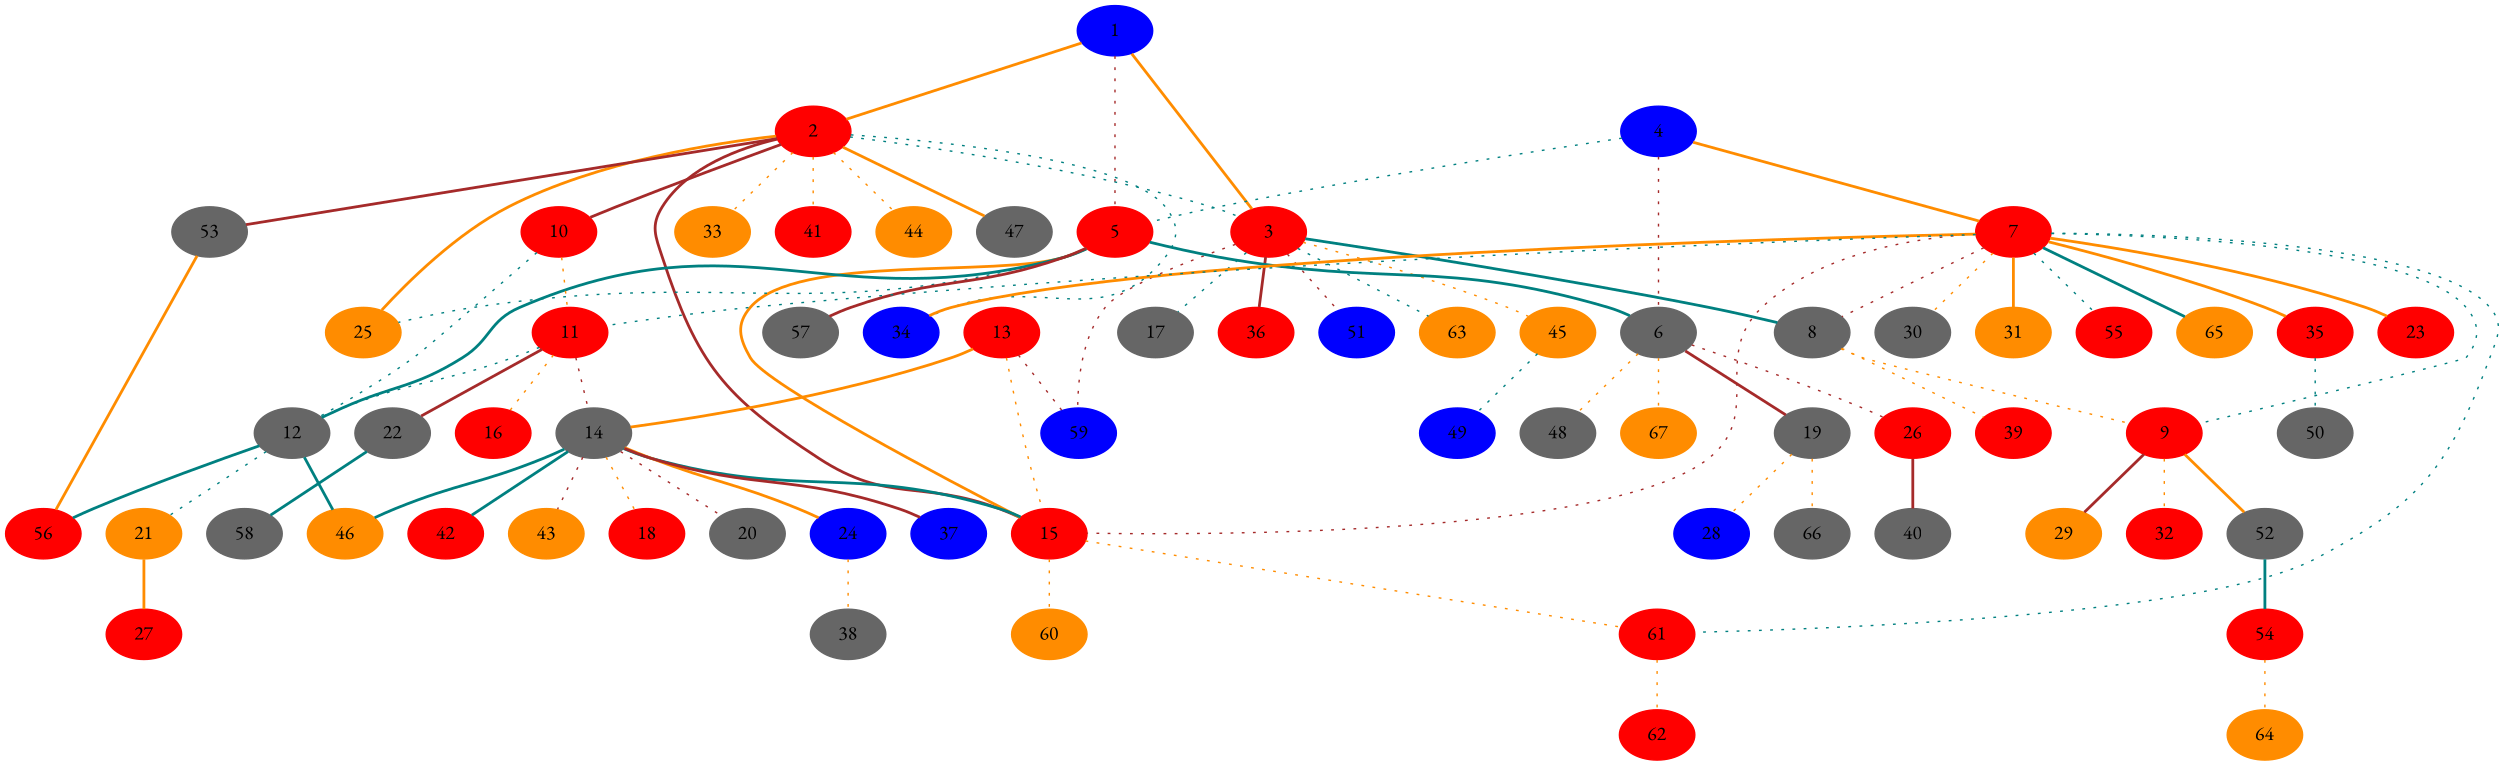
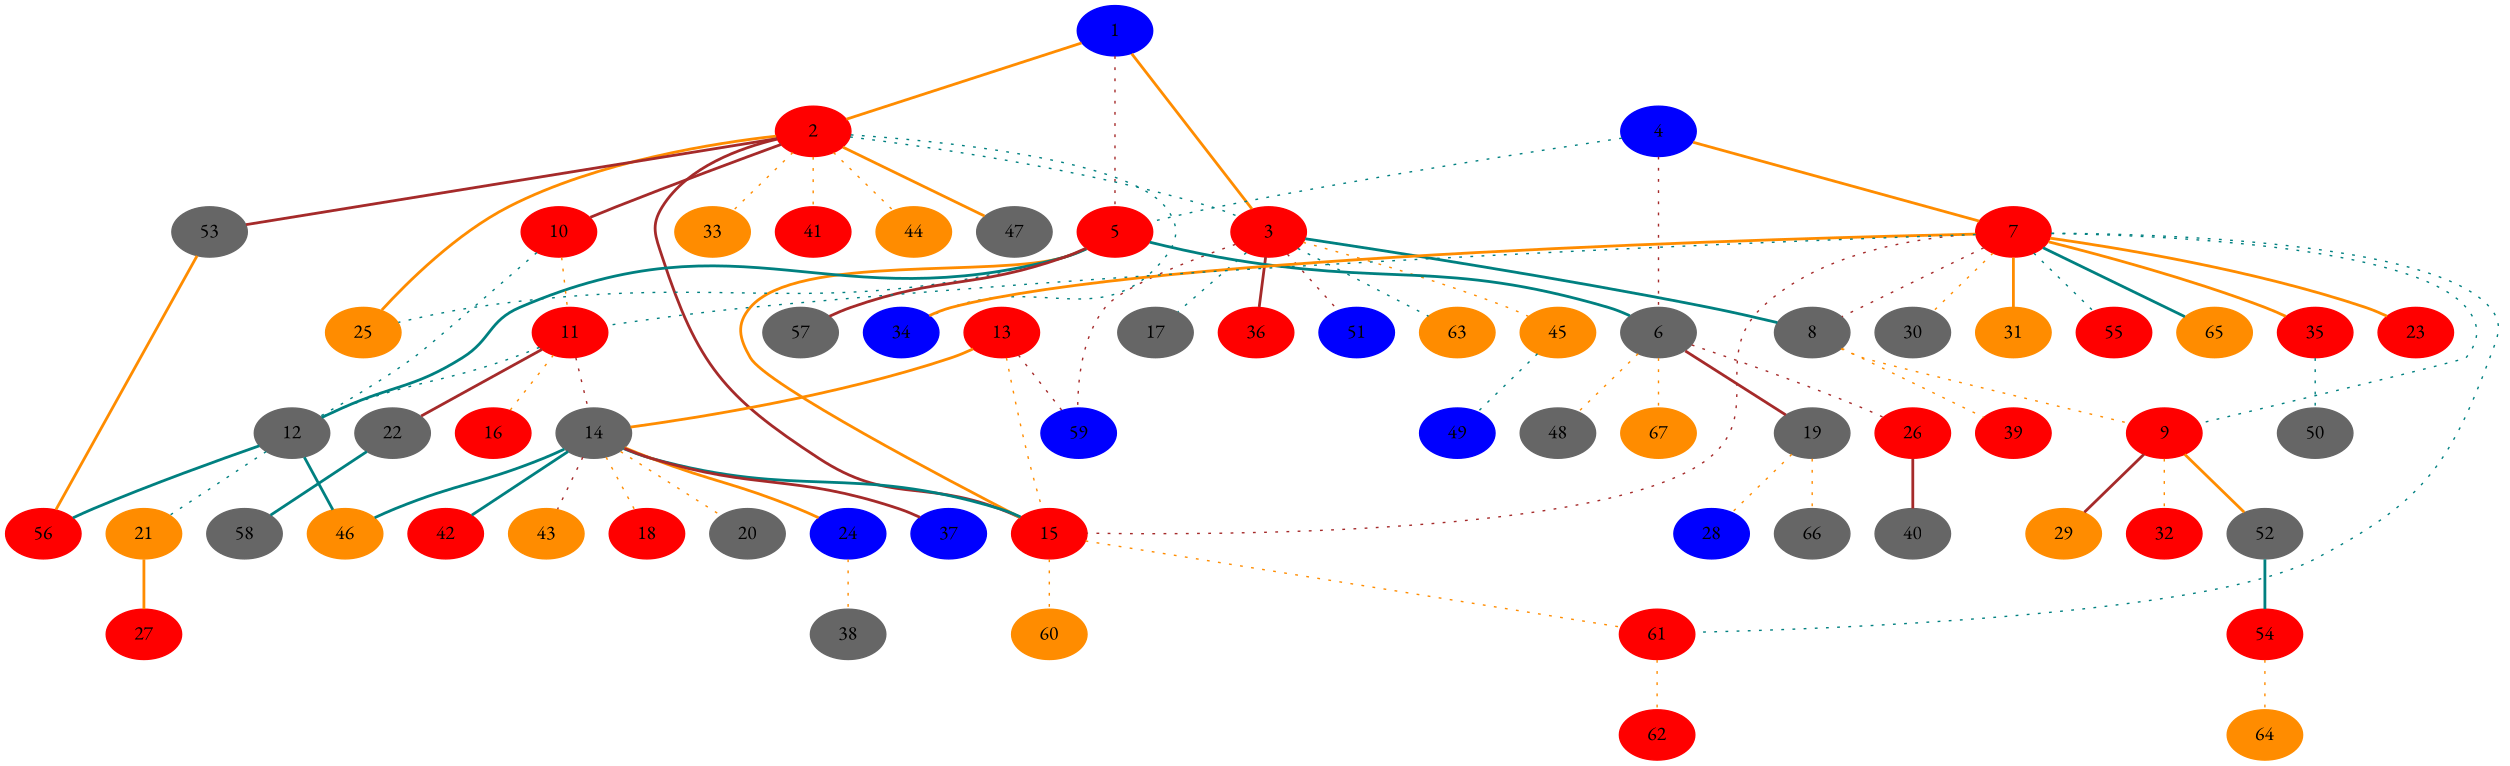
edge "14" -- "20": color brown -> darkorange
